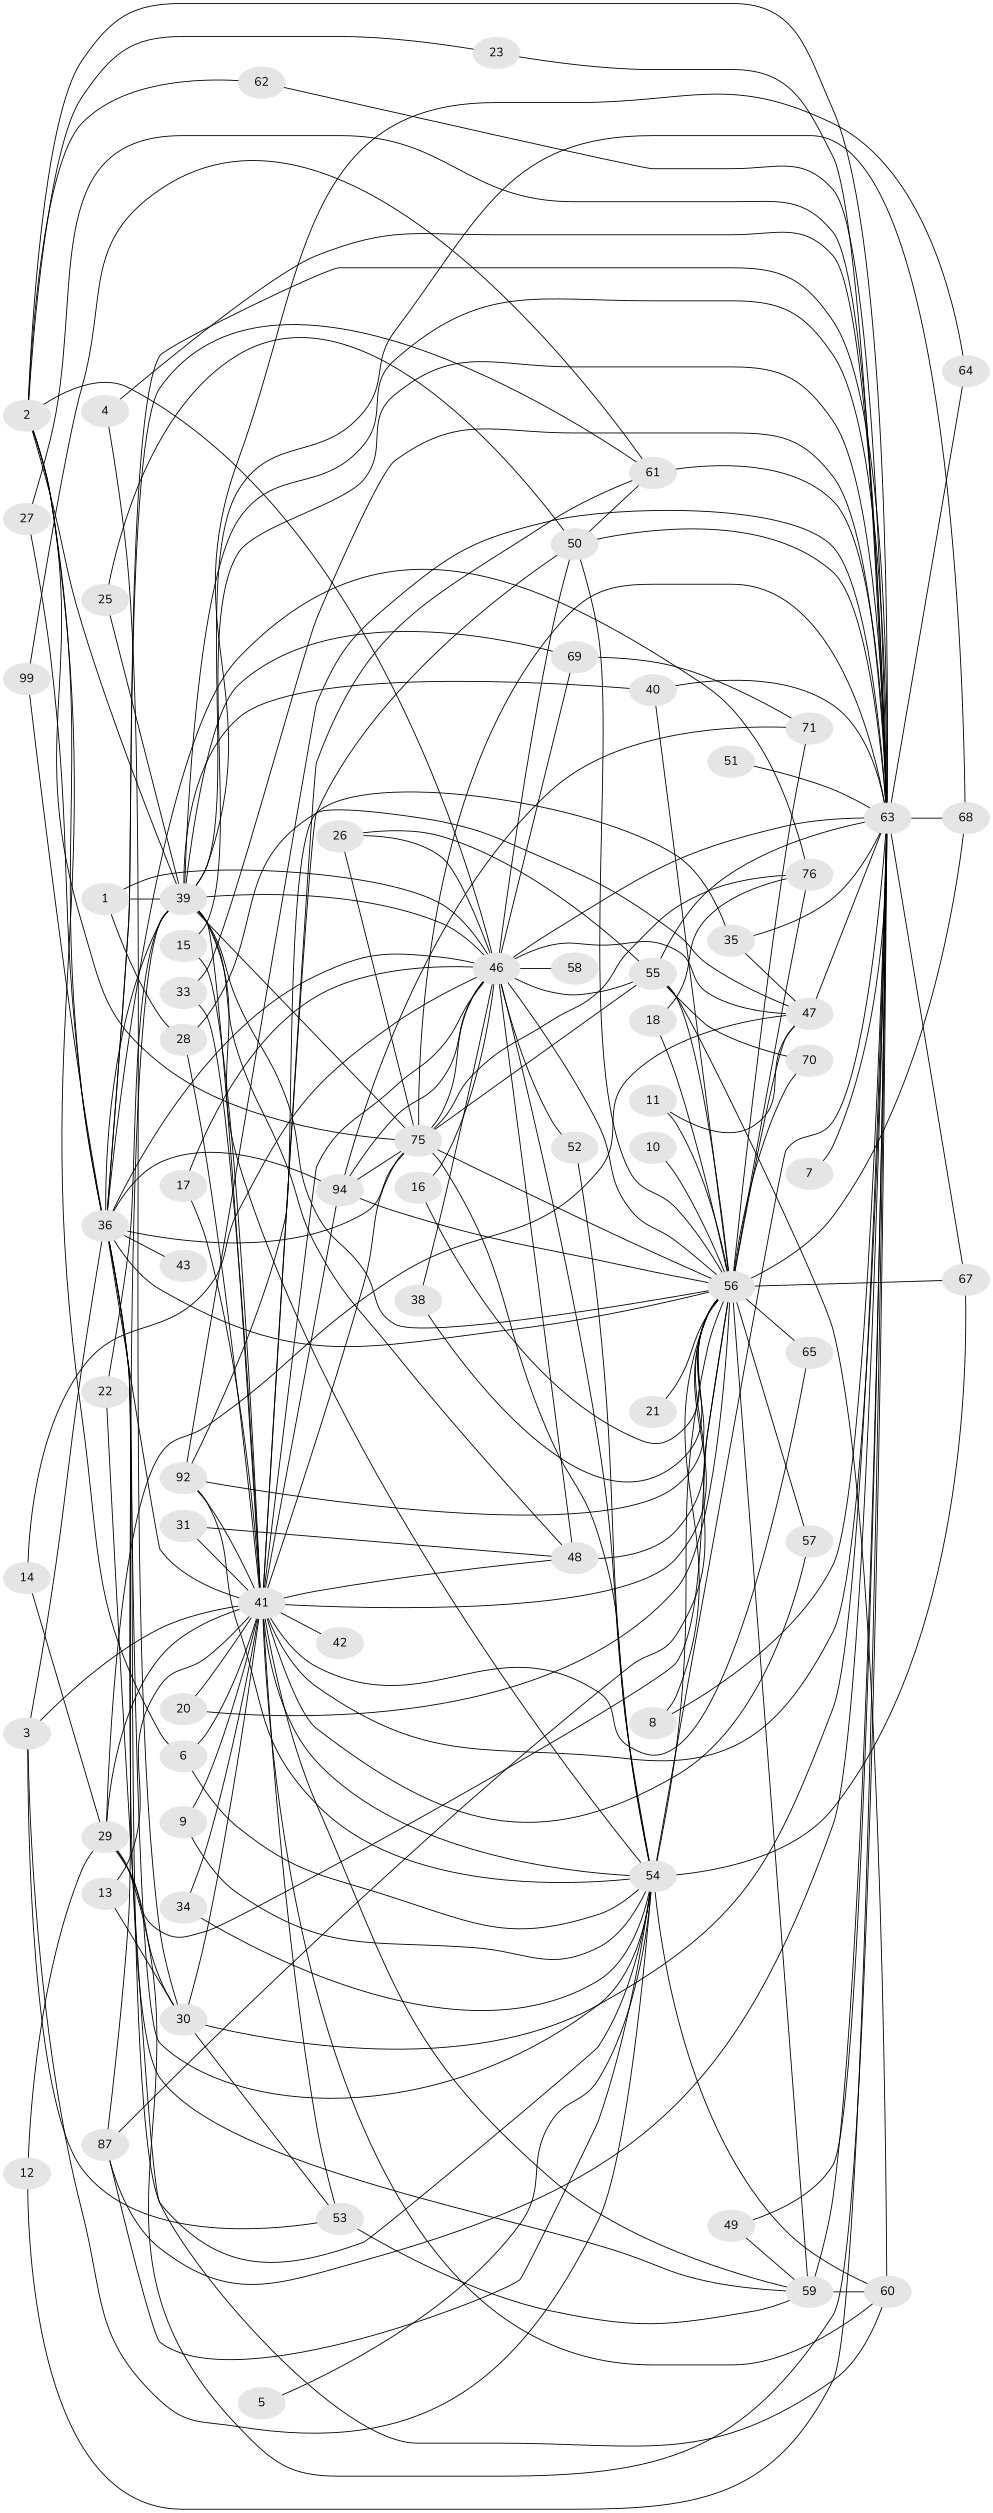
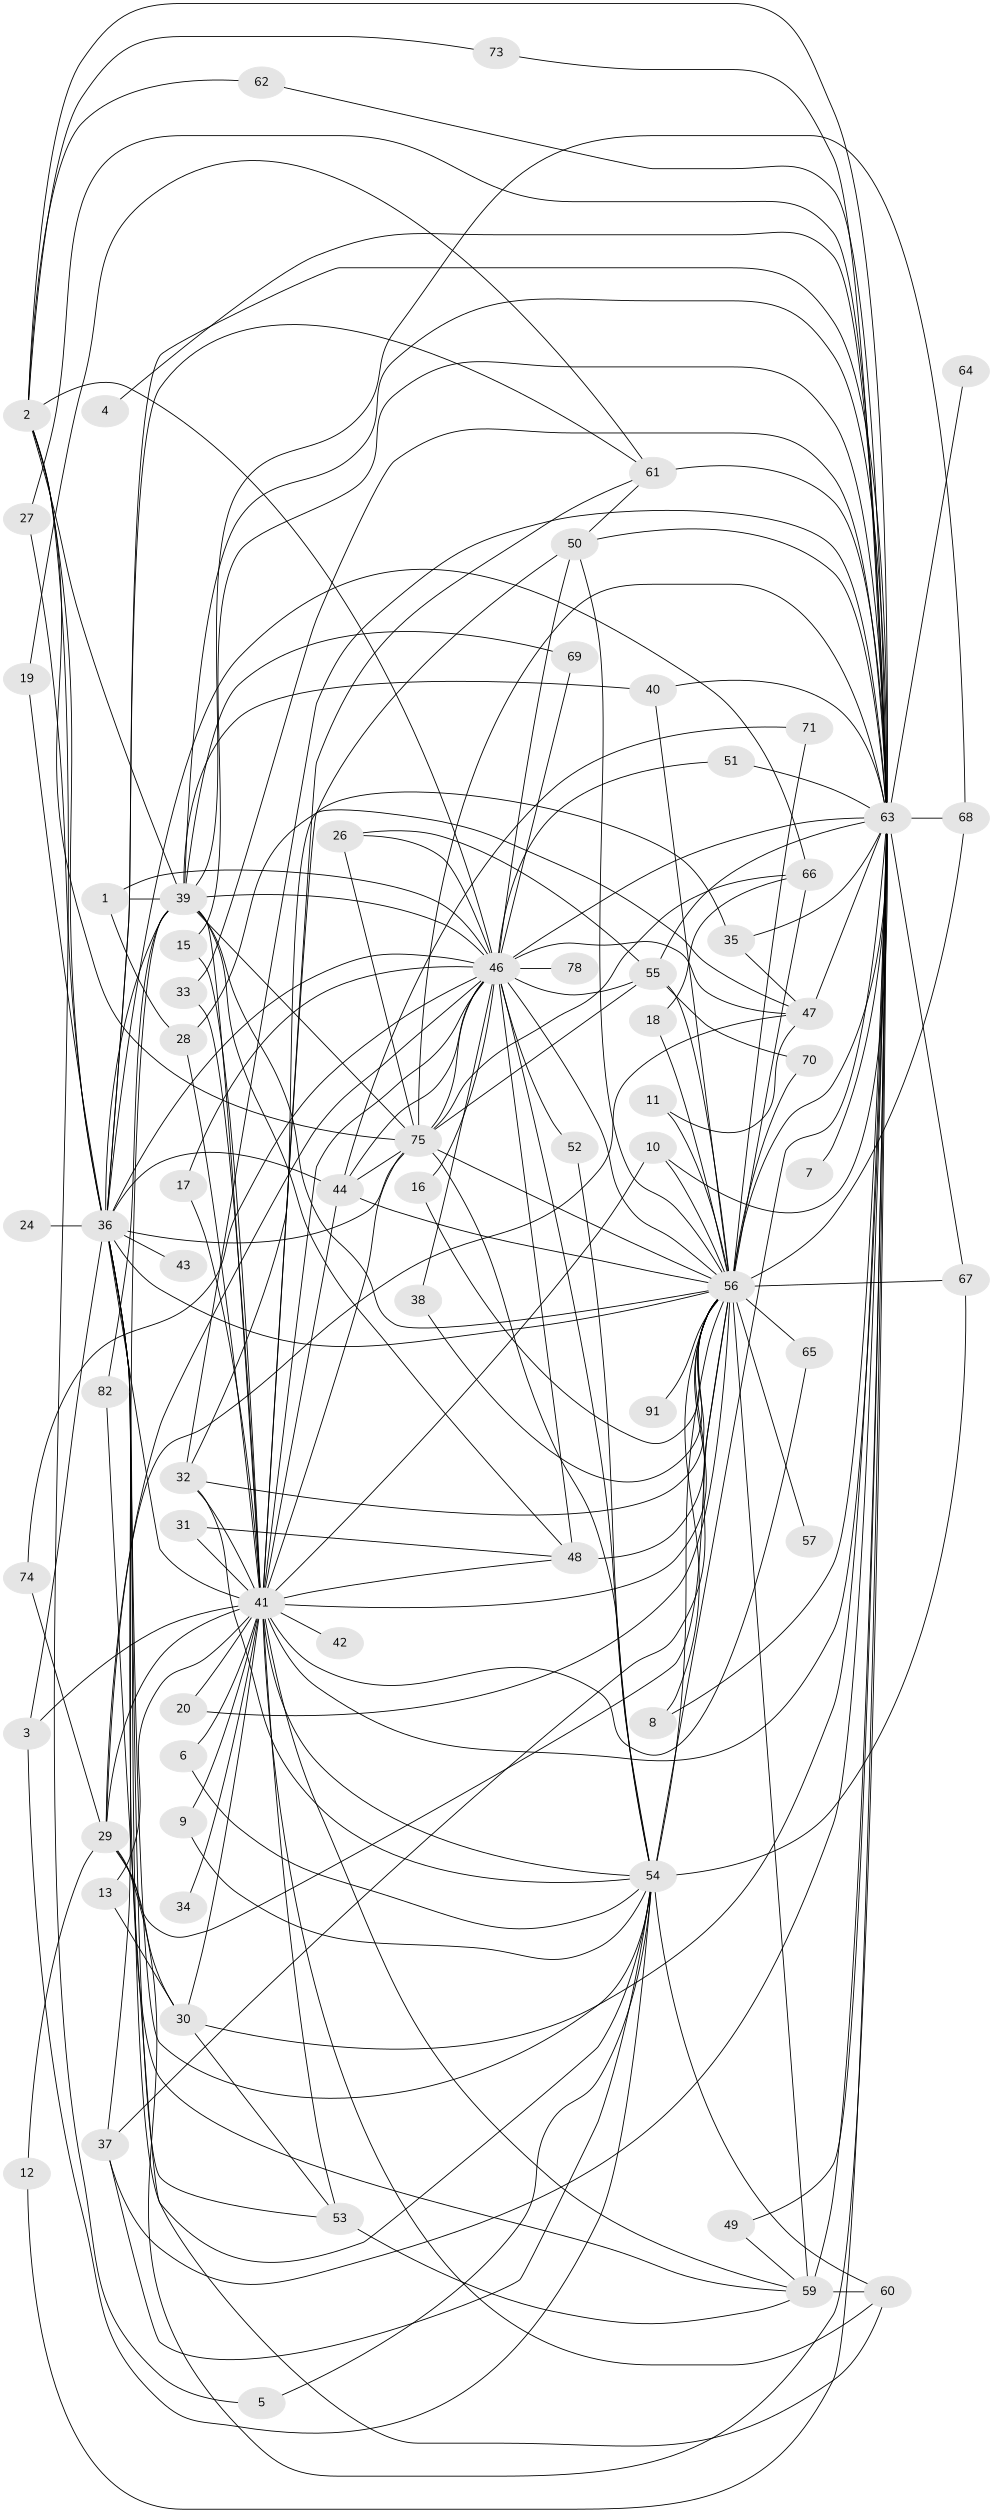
node "23": label "23" -> "73"
edge "64" -- "39": removed
node "25": removed
edge "69" -- "71": removed
node "99": label "99" -> "19"
edge "51" -- "46": added
node "76": label "76" -> "66"
node "58": label "58" -> "78"
edge "2" -- "6": now "2" -- "5"
edge "63" -- "10": added
edge "47" -- "56": now "63" -- "56"
node "94": label "94" -> "44"
node "24": added
edge "4" -- "30": removed
edge "46" -- "29": added
node "22": label "22" -> "82"
node "21": label "21" -> "91"
edge "55" -- "60": removed
edge "39" -- "54": removed
node "92": label "92" -> "32"
node "14": label "14" -> "74"
edge "57" -- "41": now "10" -- "41"
edge "54" -- "34": removed
node "87": label "87" -> "37"
edge "3" -- "53": now "36" -- "53"
